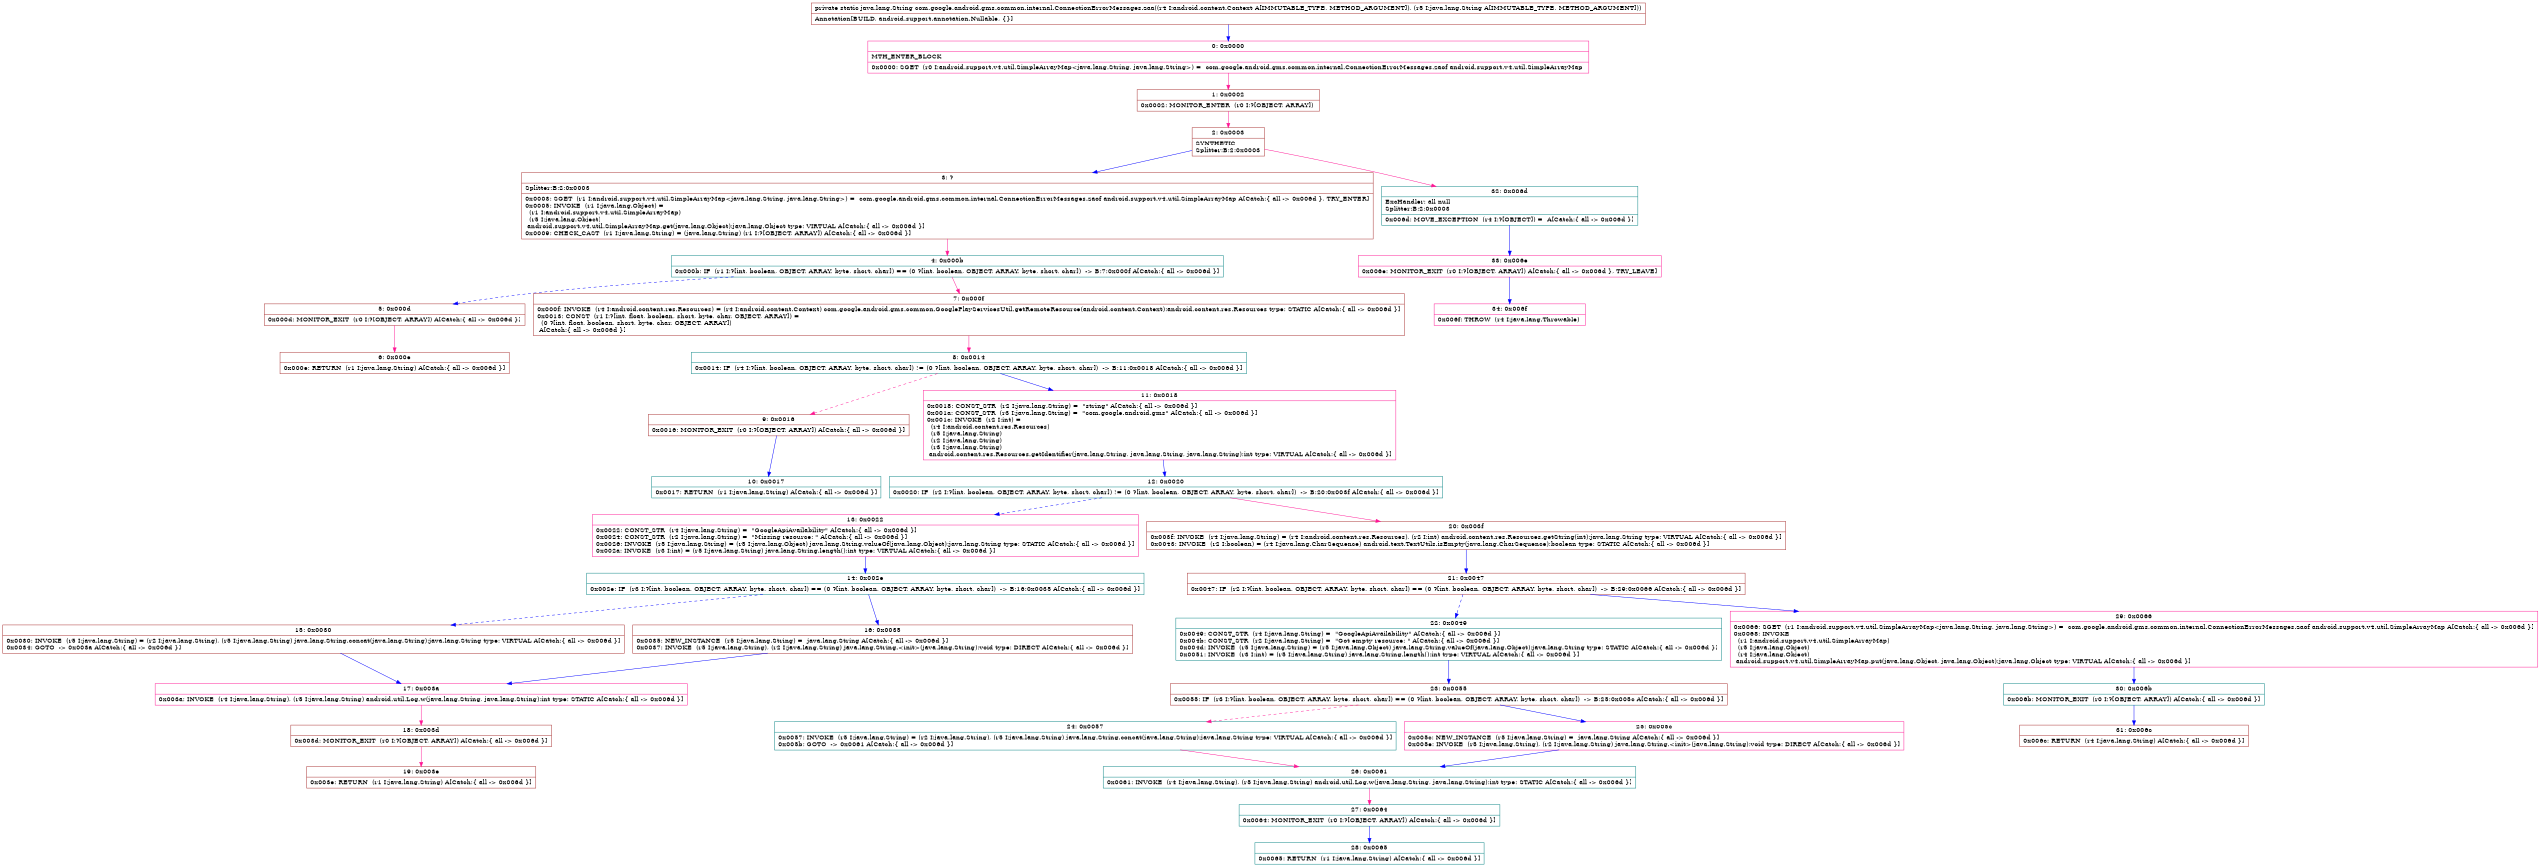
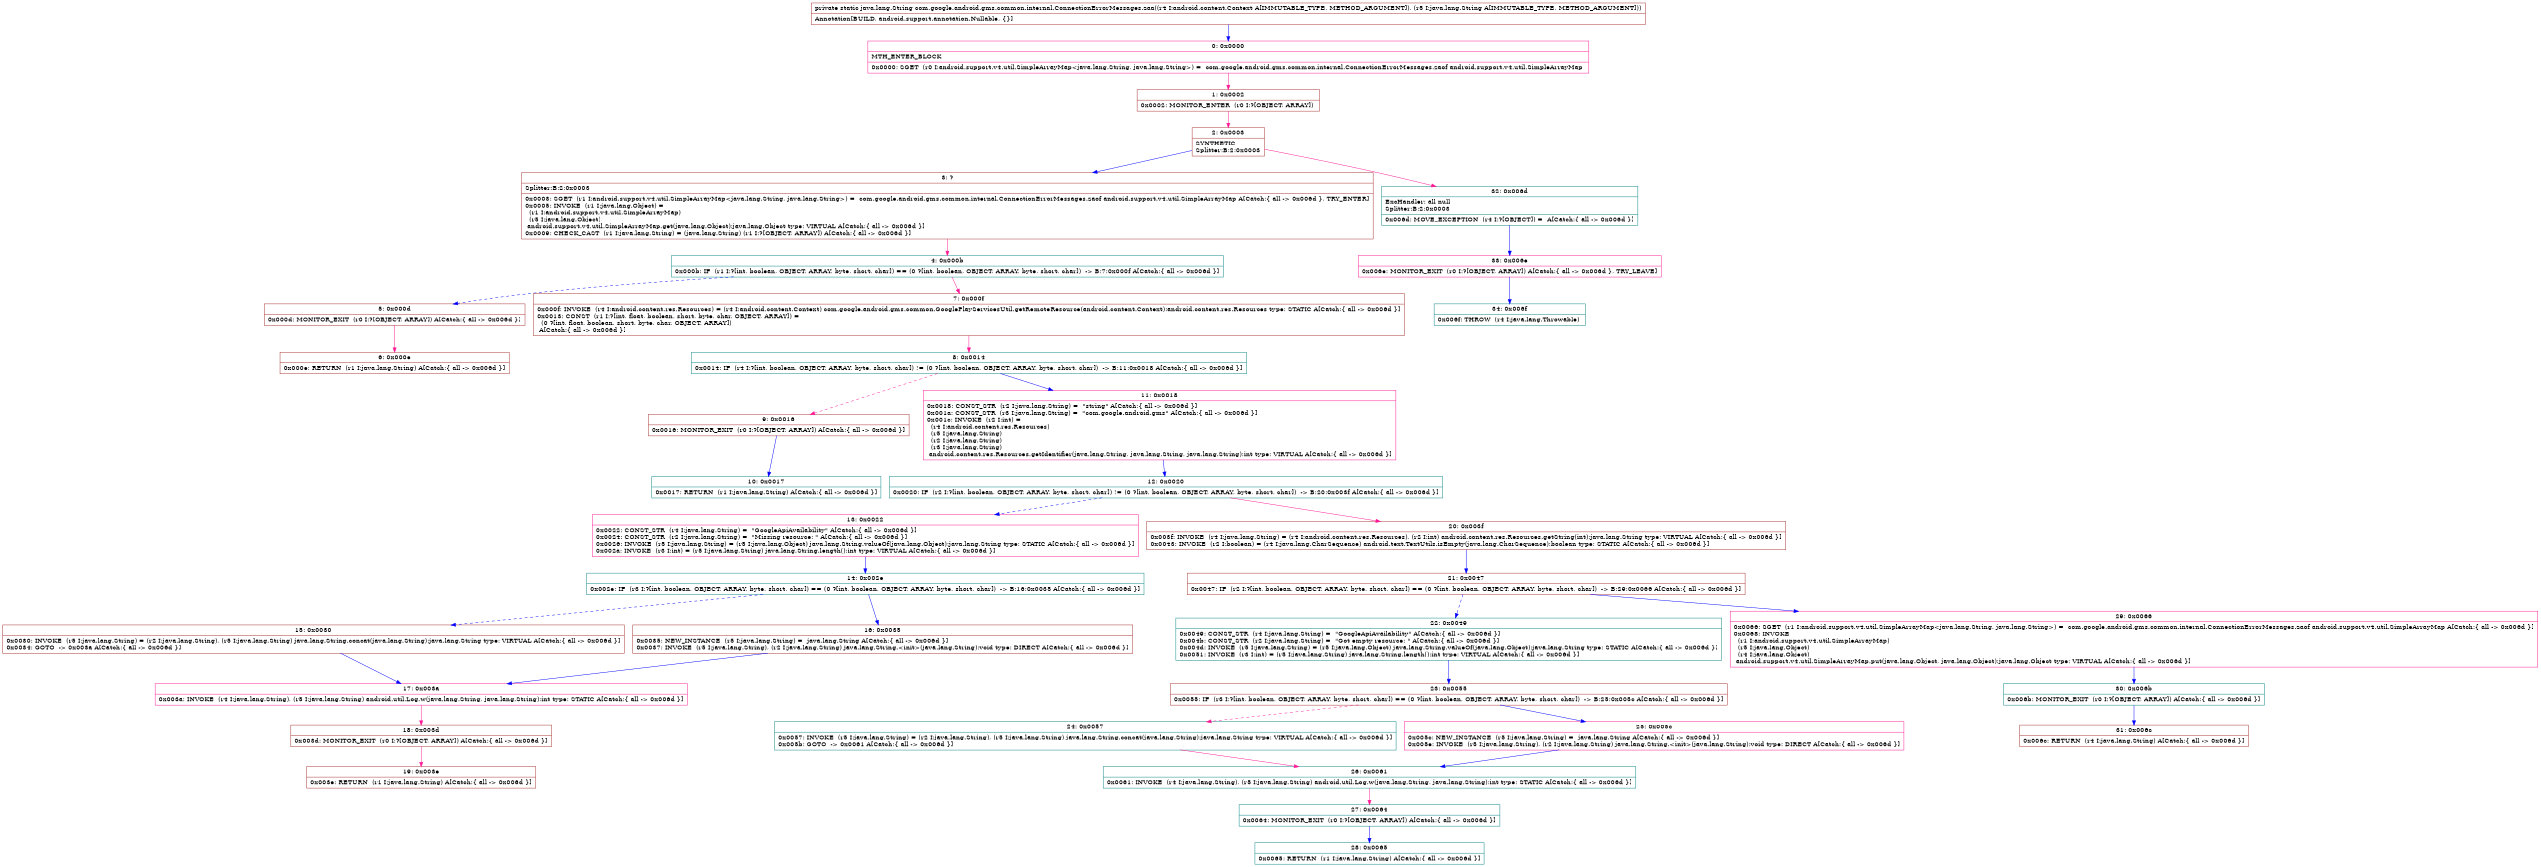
node "34: 0x006f": color deeppink -> teal
